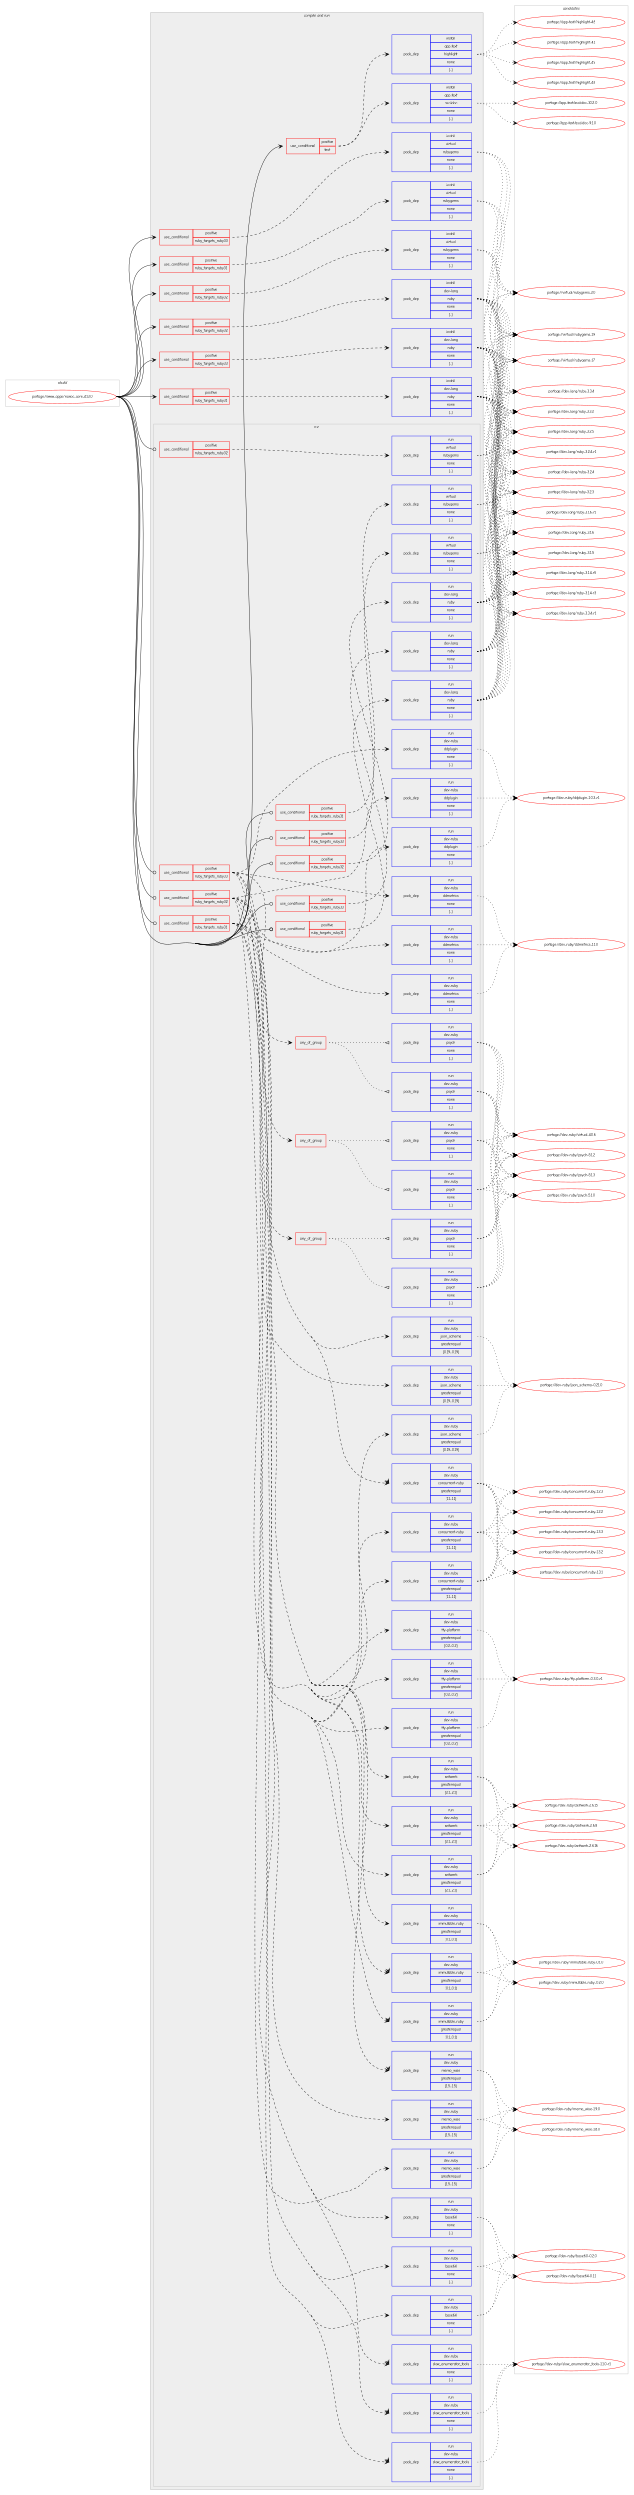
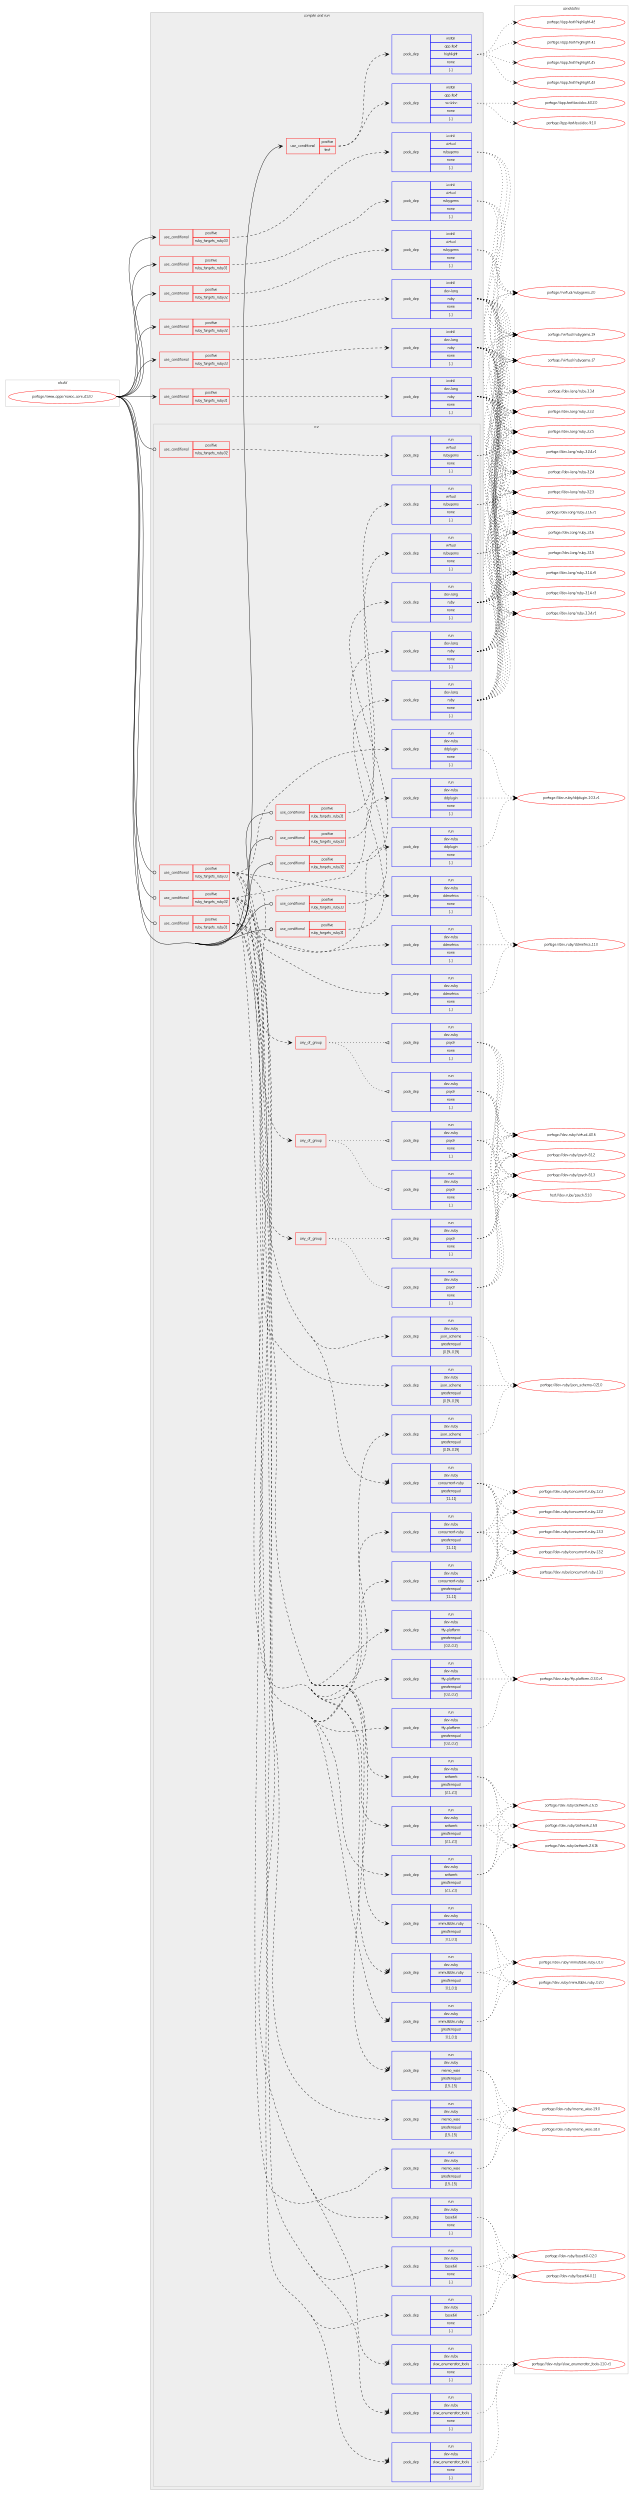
node "portage://app-text/asciidoc-10.2.0": label "portage://app-text/asciidoc-10.2.0" -> "portage://app-text/asciidoc-60.2.0"
node "portage://dev-ruby/psych-5.1.0": label "portage://dev-ruby/psych-5.1.0" -> "test://dev-ruby/psych-5.1.0"
